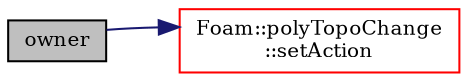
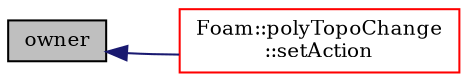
edge "owner" -> "Foam::polyTopoChange ::setAction": reversed
